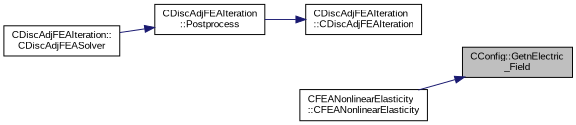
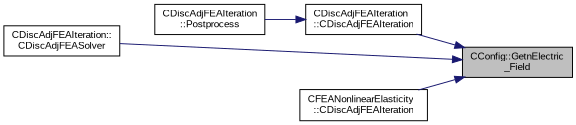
edge "CDiscAdjFEAIteration:: CDiscAdjFEASolver" -> "CDiscAdjFEAIteration ::Postprocess": now "CDiscAdjFEAIteration:: CDiscAdjFEASolver" -> "CConfig::GetnElectric _Field"
edge "CDiscAdjFEAIteration ::CDiscAdjFEAIteration" -> "CConfig::GetnElectric _Field": added
node "CFEANonlinearElasticity ::CFEANonlinearElasticity": label "CFEANonlinearElasticity ::CFEANonlinearElasticity" -> "CFEANonlinearElasticity ::CDiscAdjFEAIteration"
